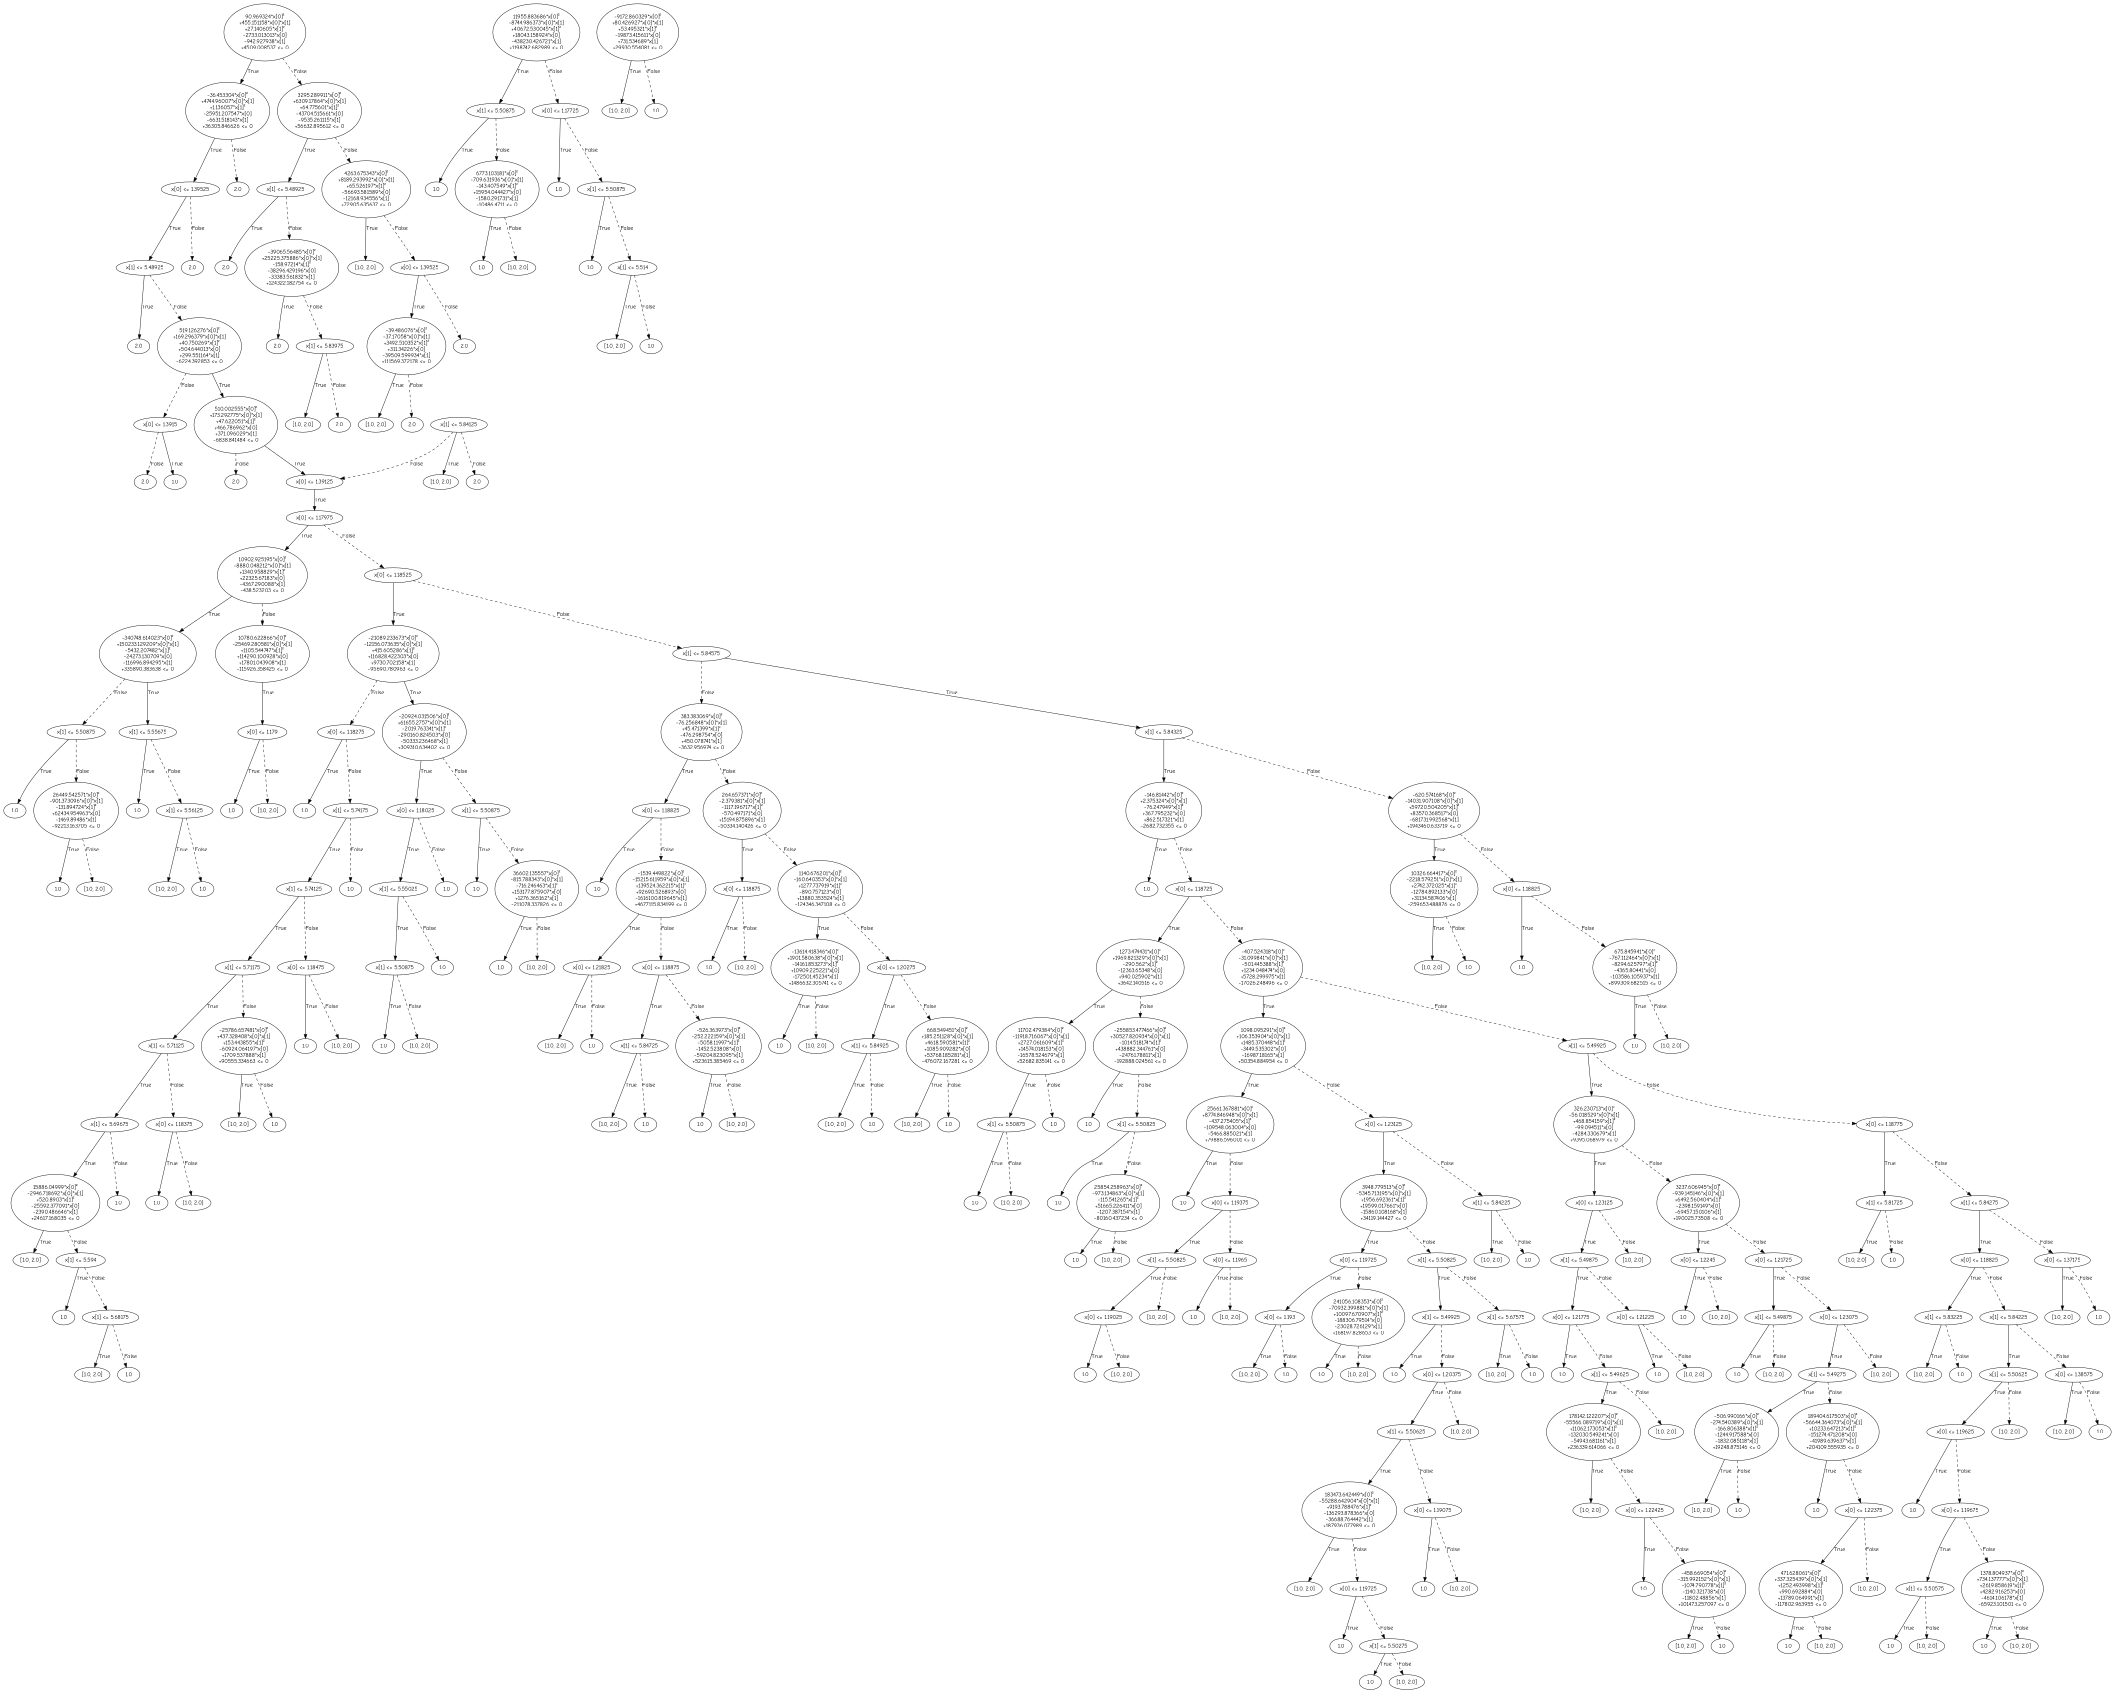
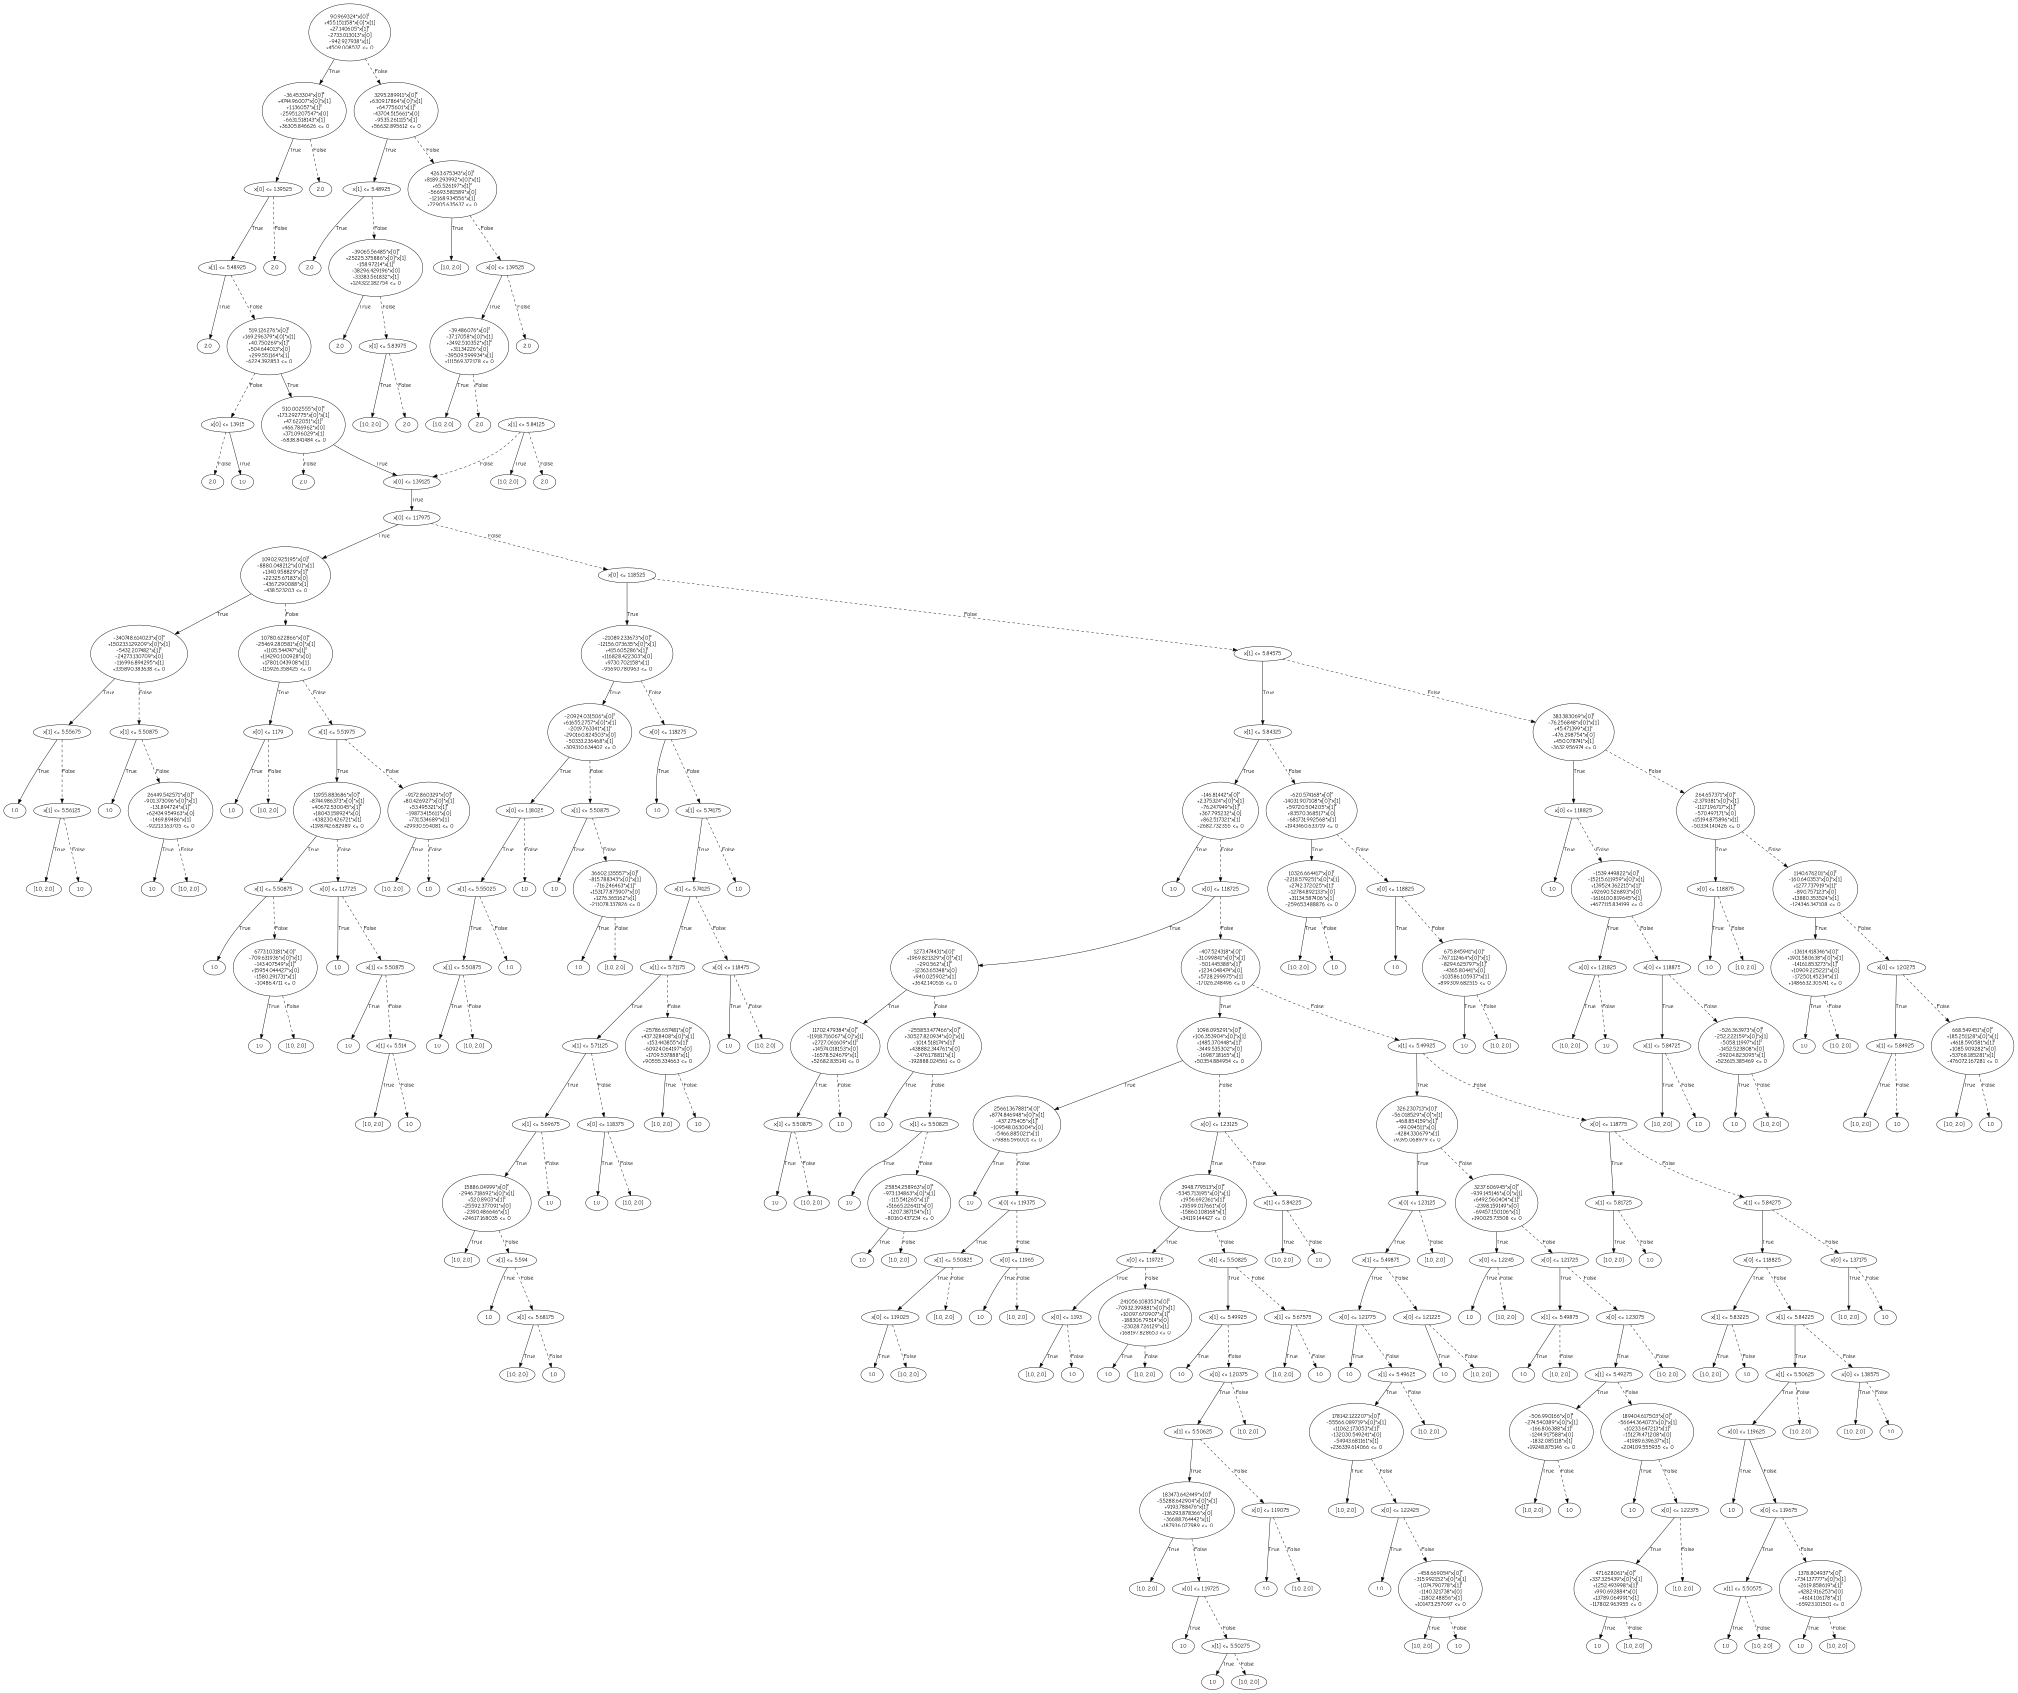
node "x[1] <= 5.51975": added
edge "x[0] <= 1.19625" -> "x[0] <= 1.19675": style dashed -> solid
